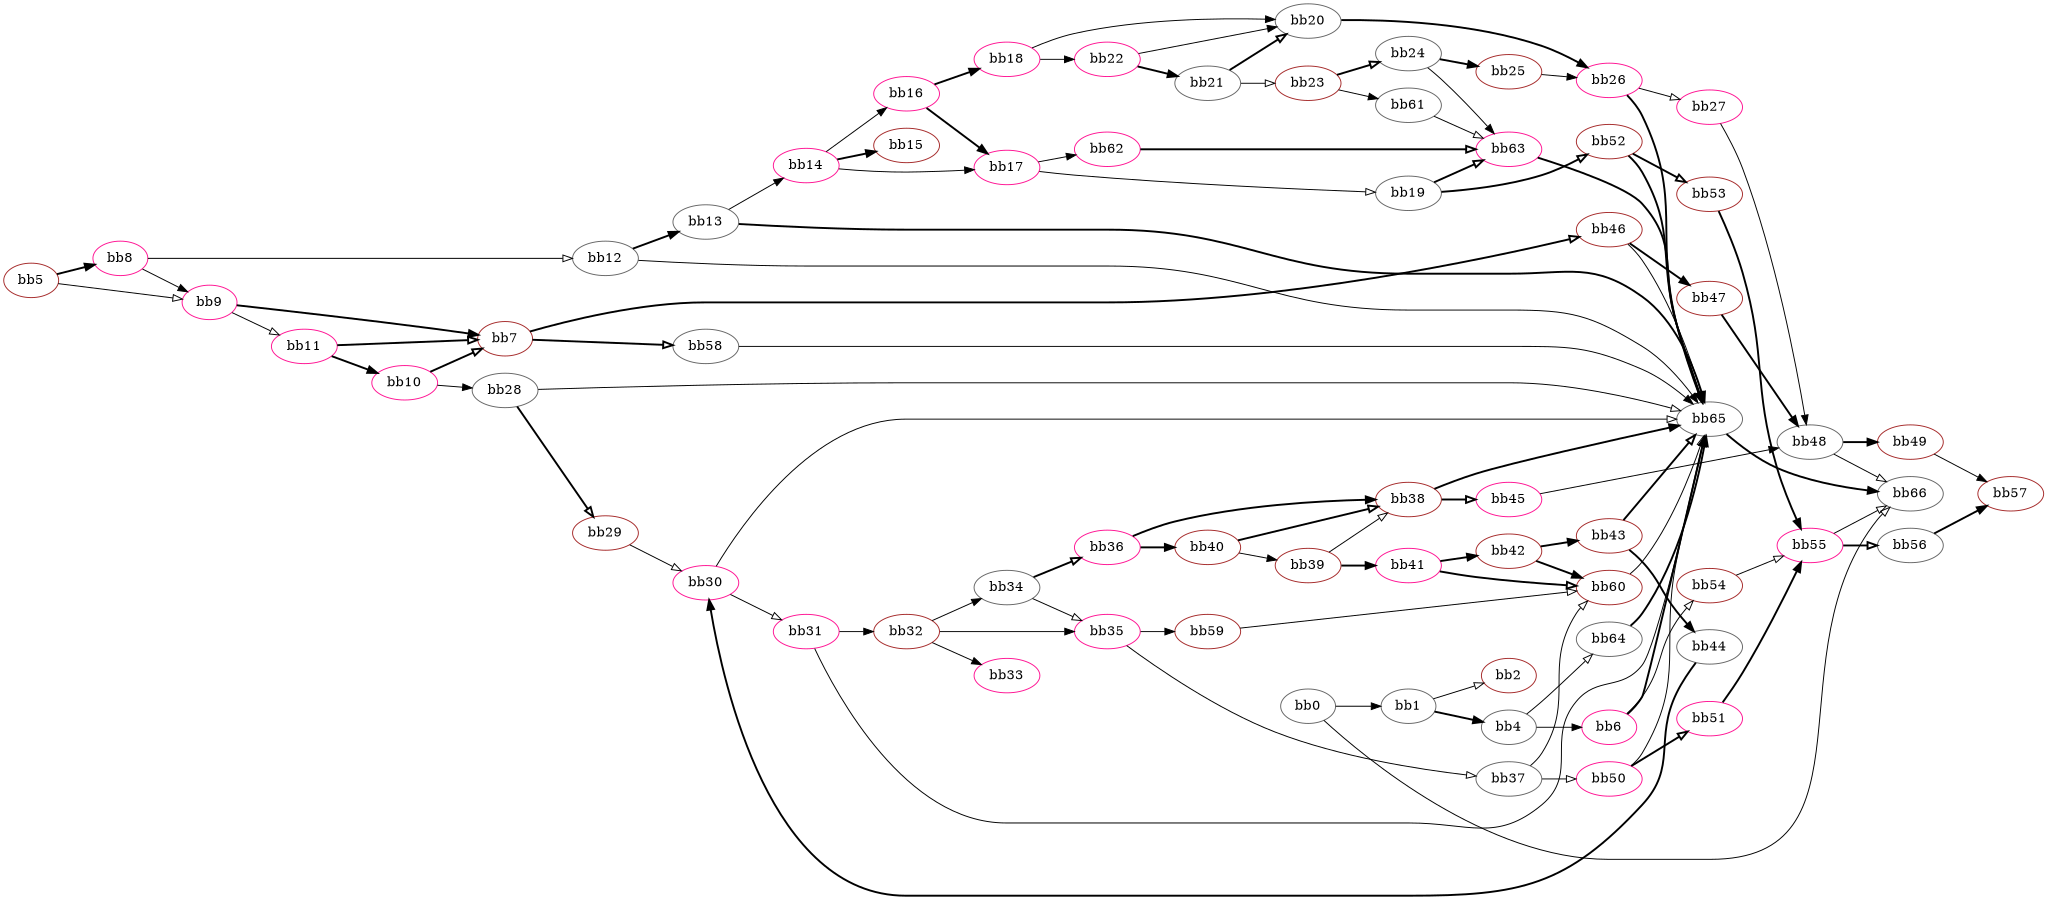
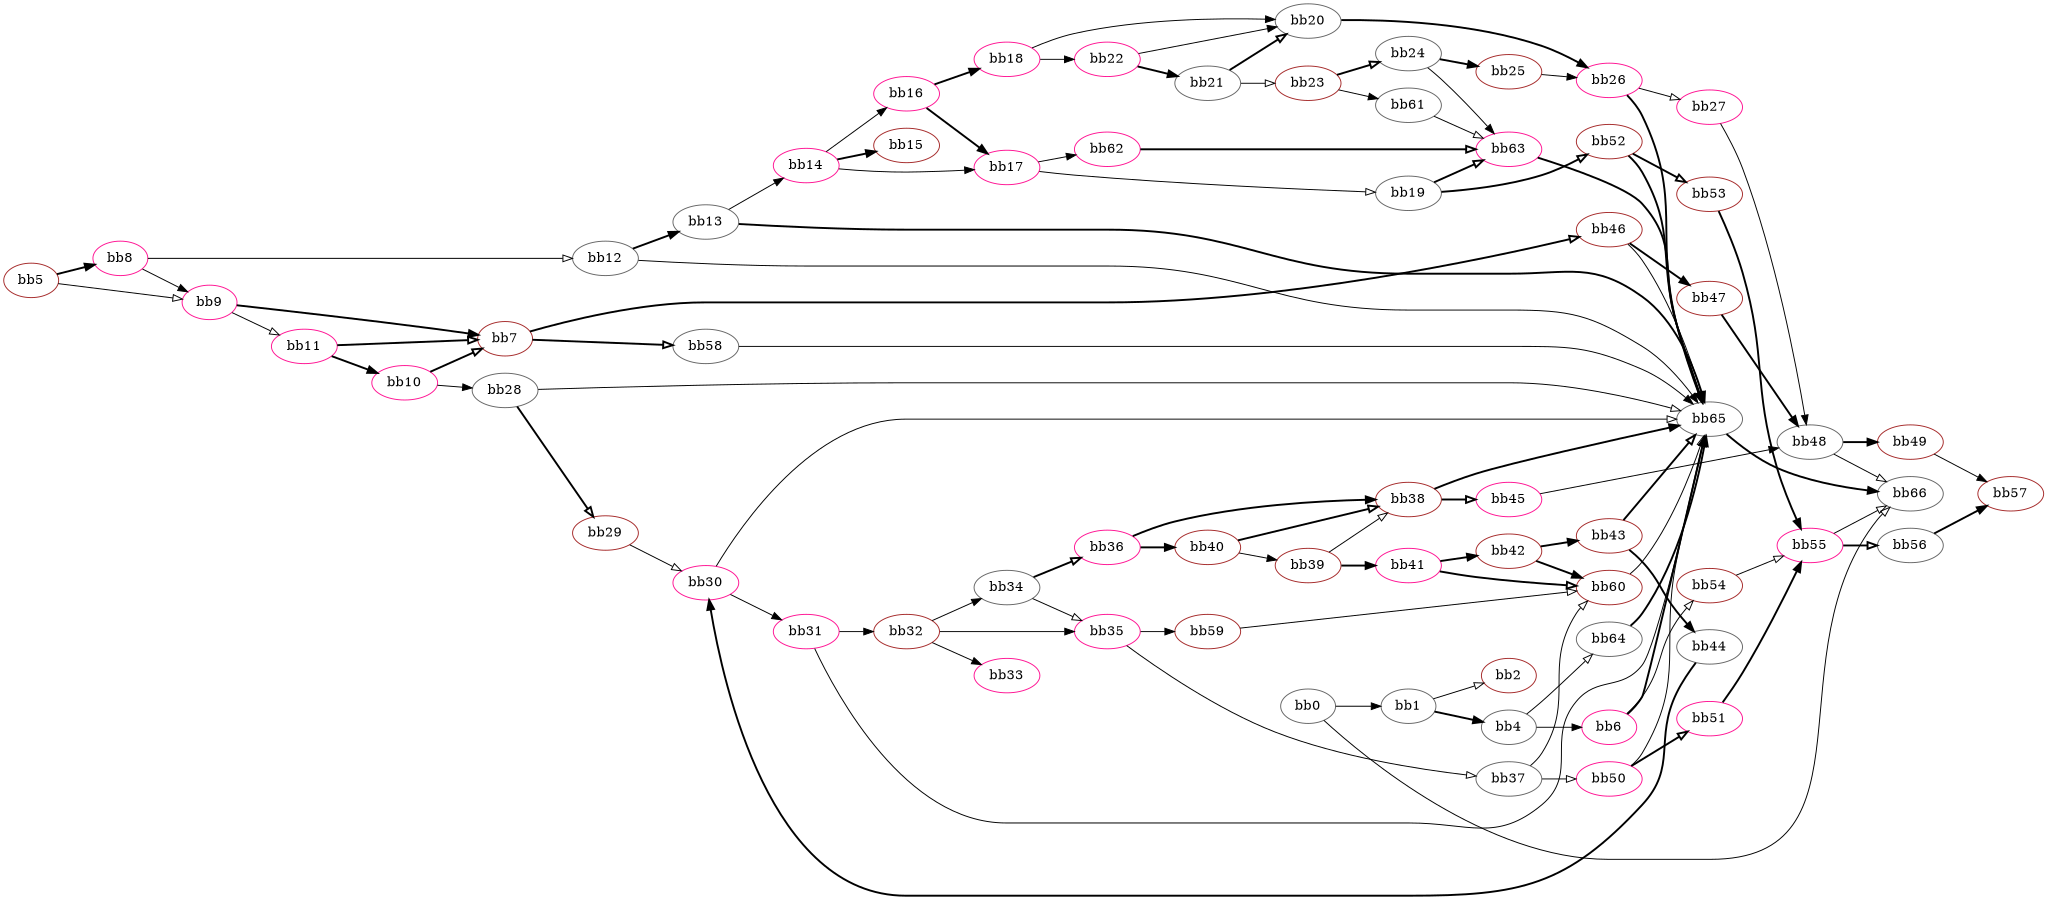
edge "bb30" -> "bb31": arrowhead onormal -> normal
